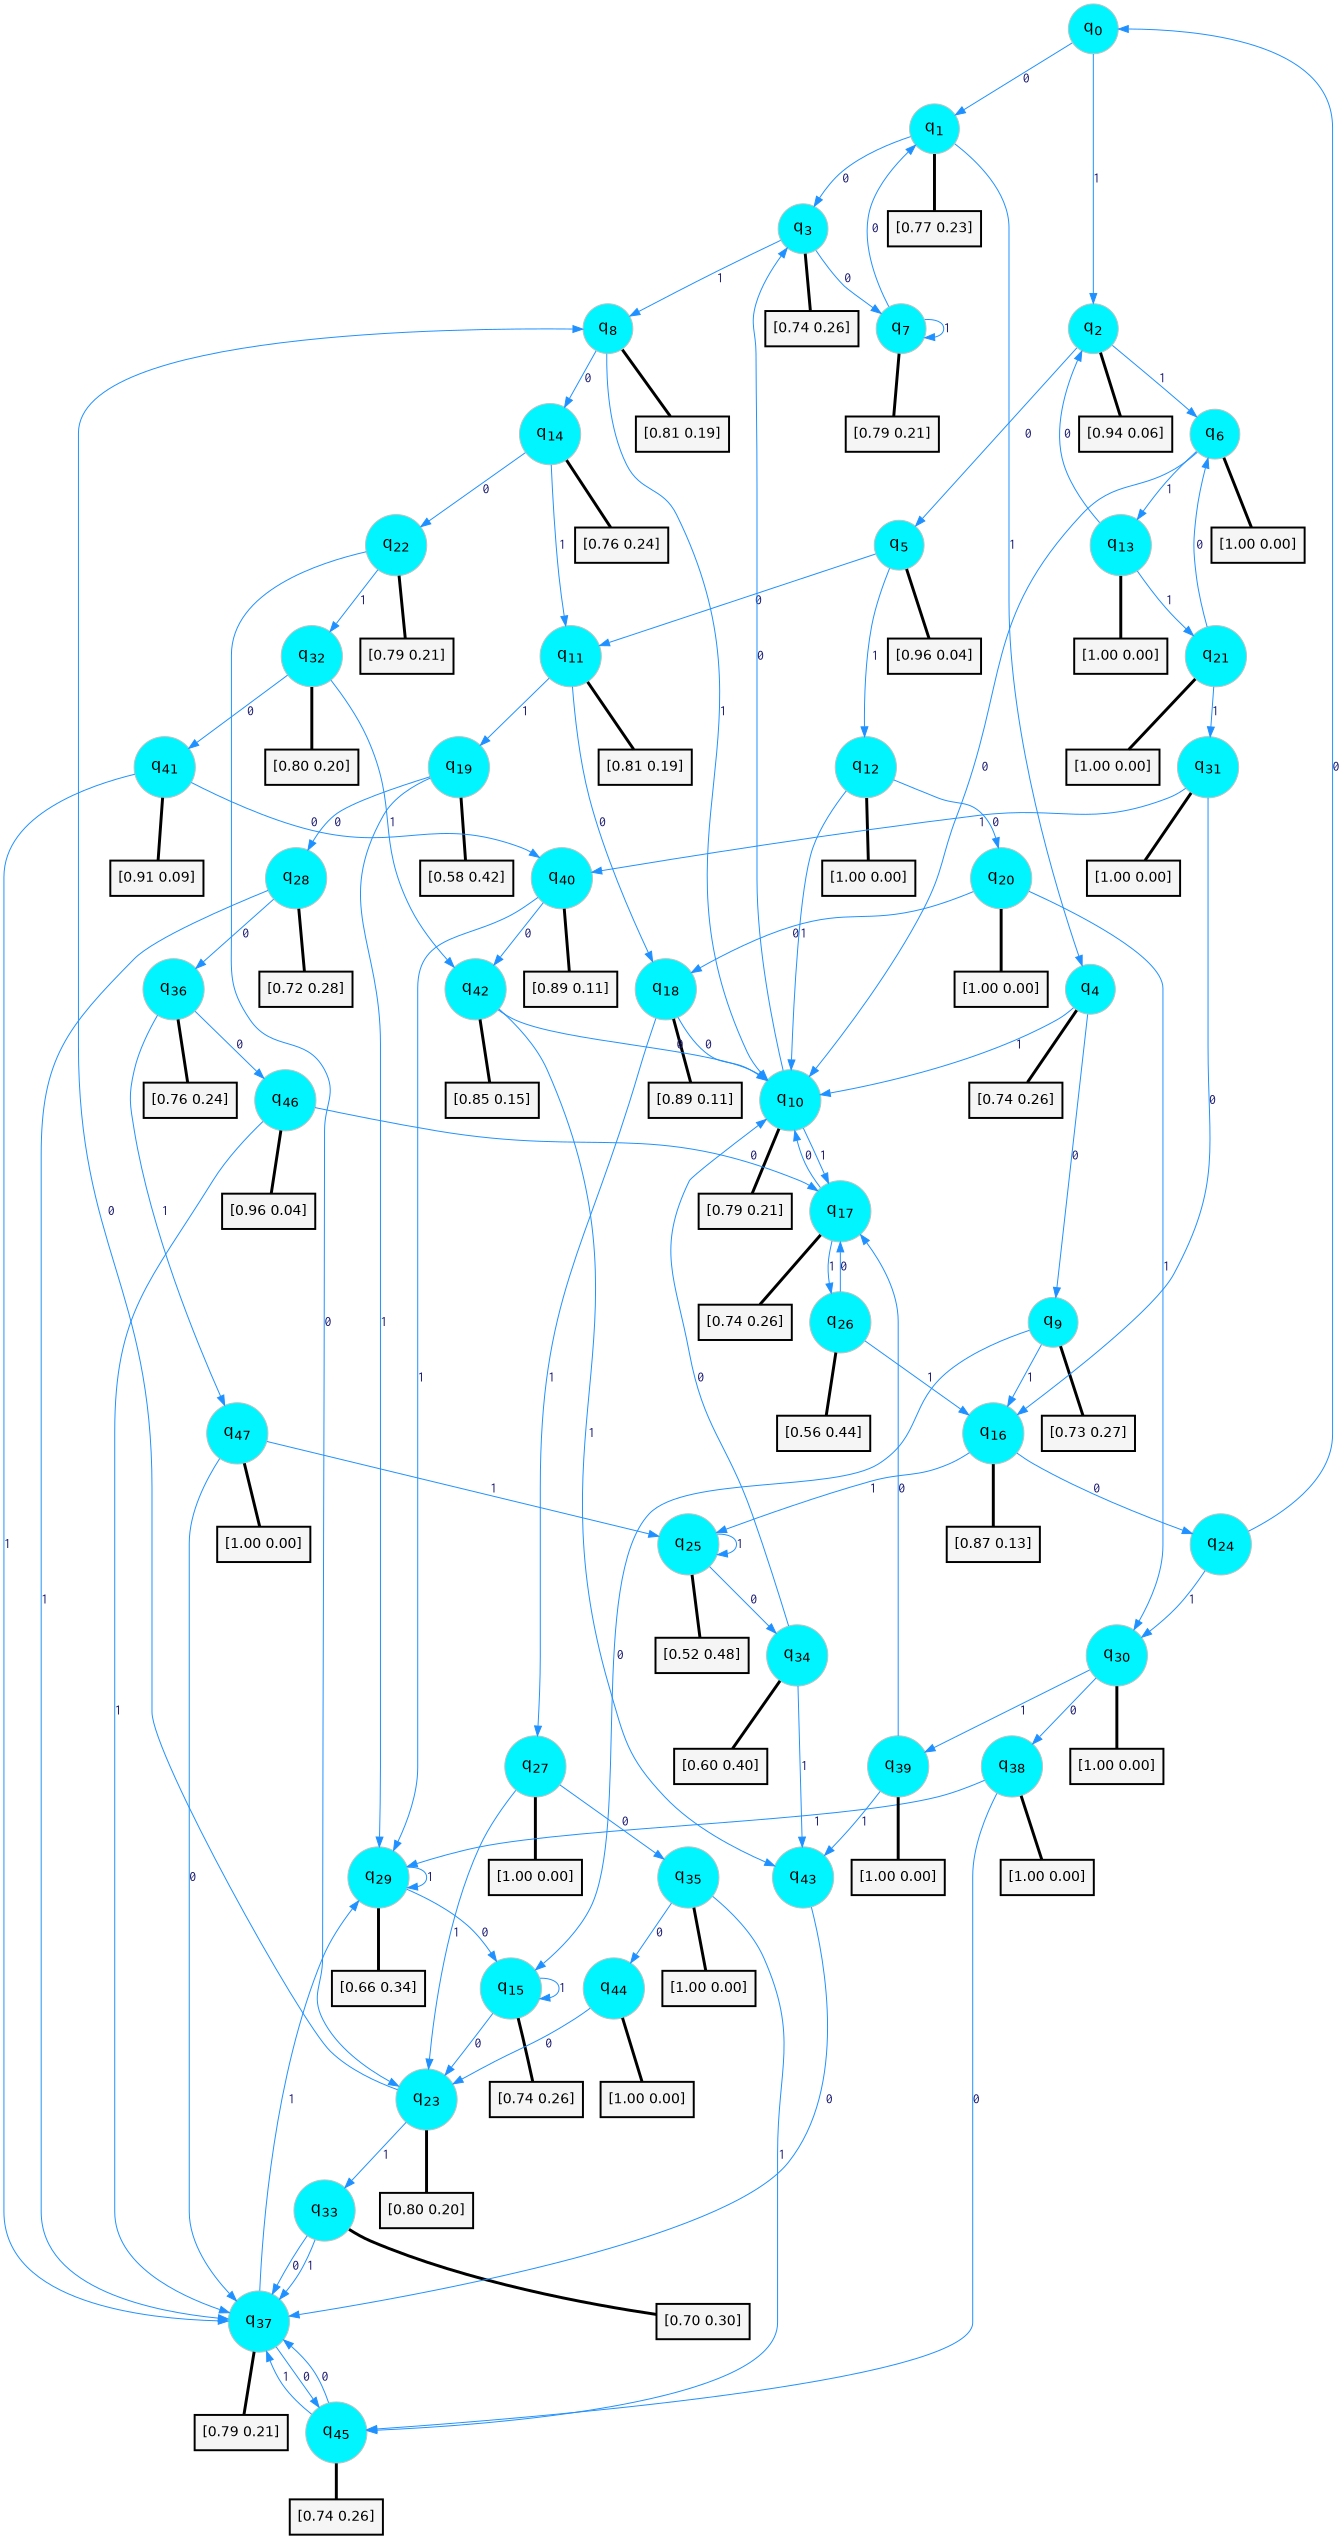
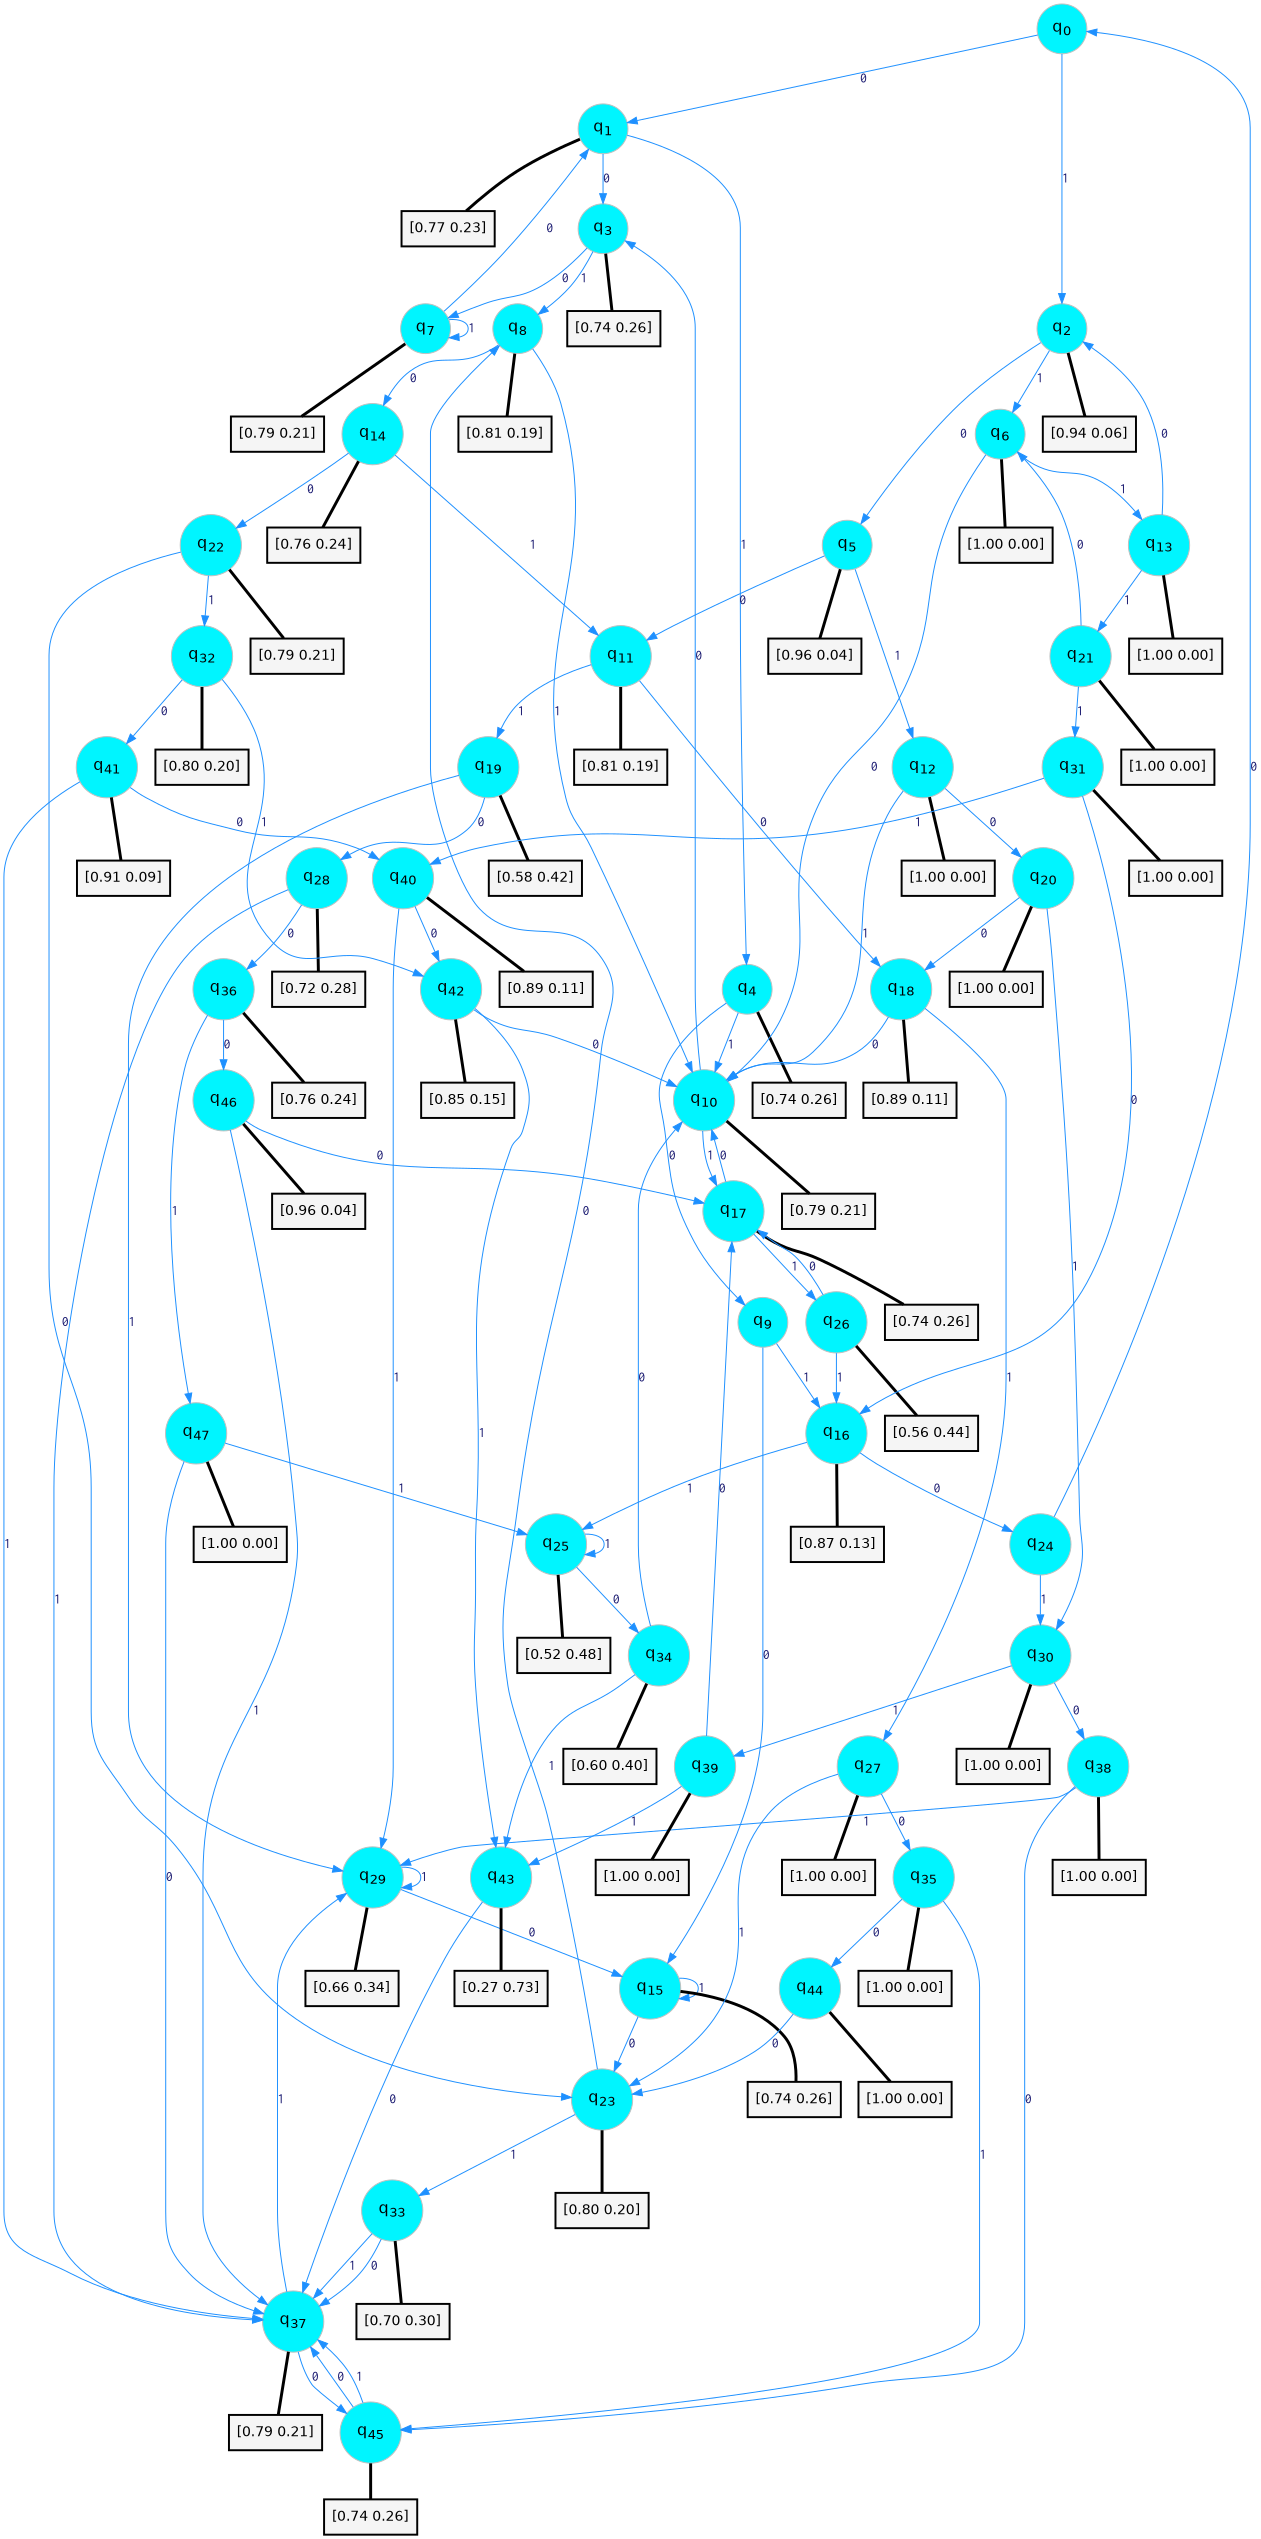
node "[0.73 0.27]": removed
node "[0.27 0.73]": added
